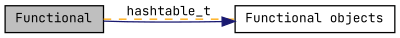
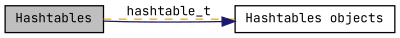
node "Functional": label "Functional" -> "Hashtables"
node "Functional objects": label "Functional objects" -> "Hashtables objects"
